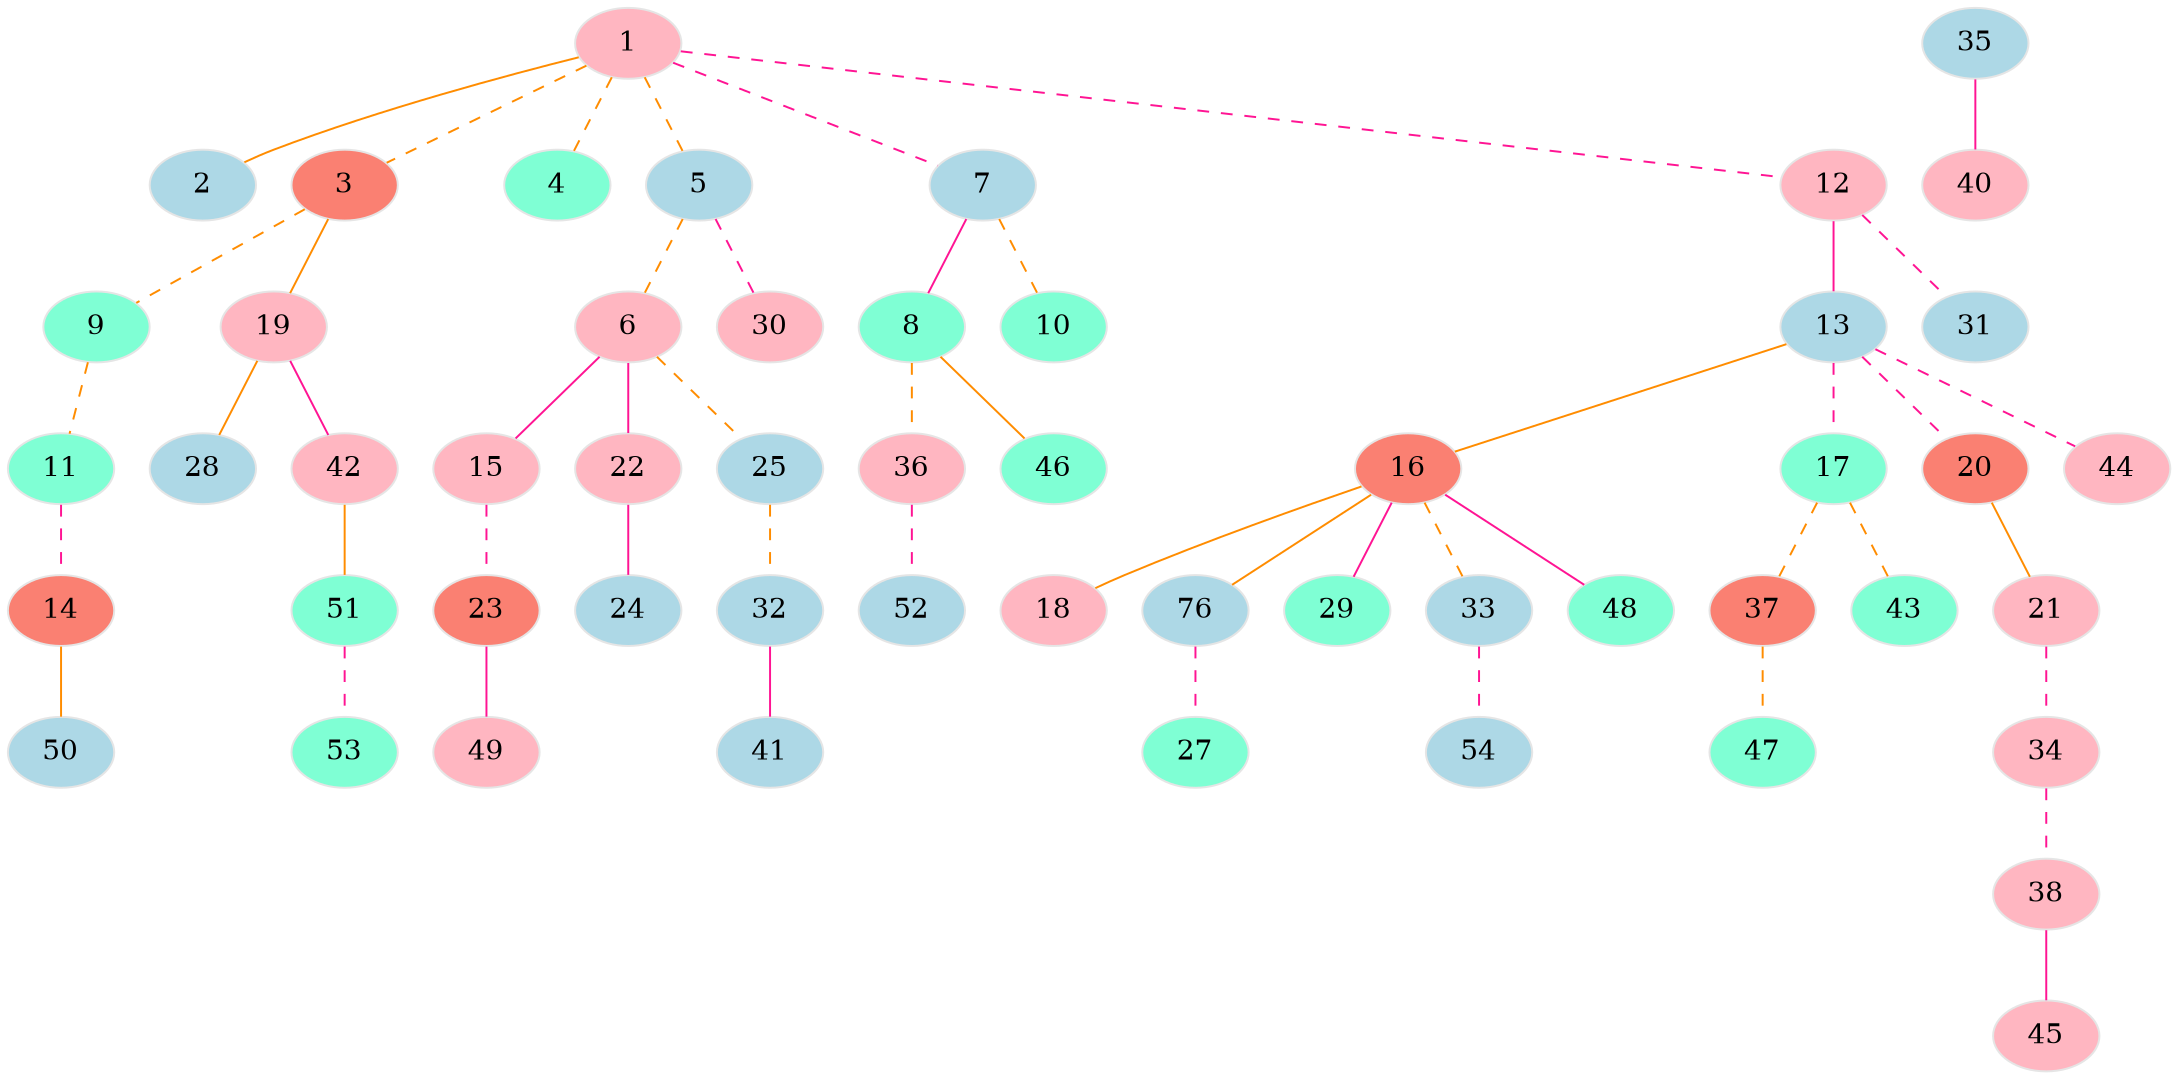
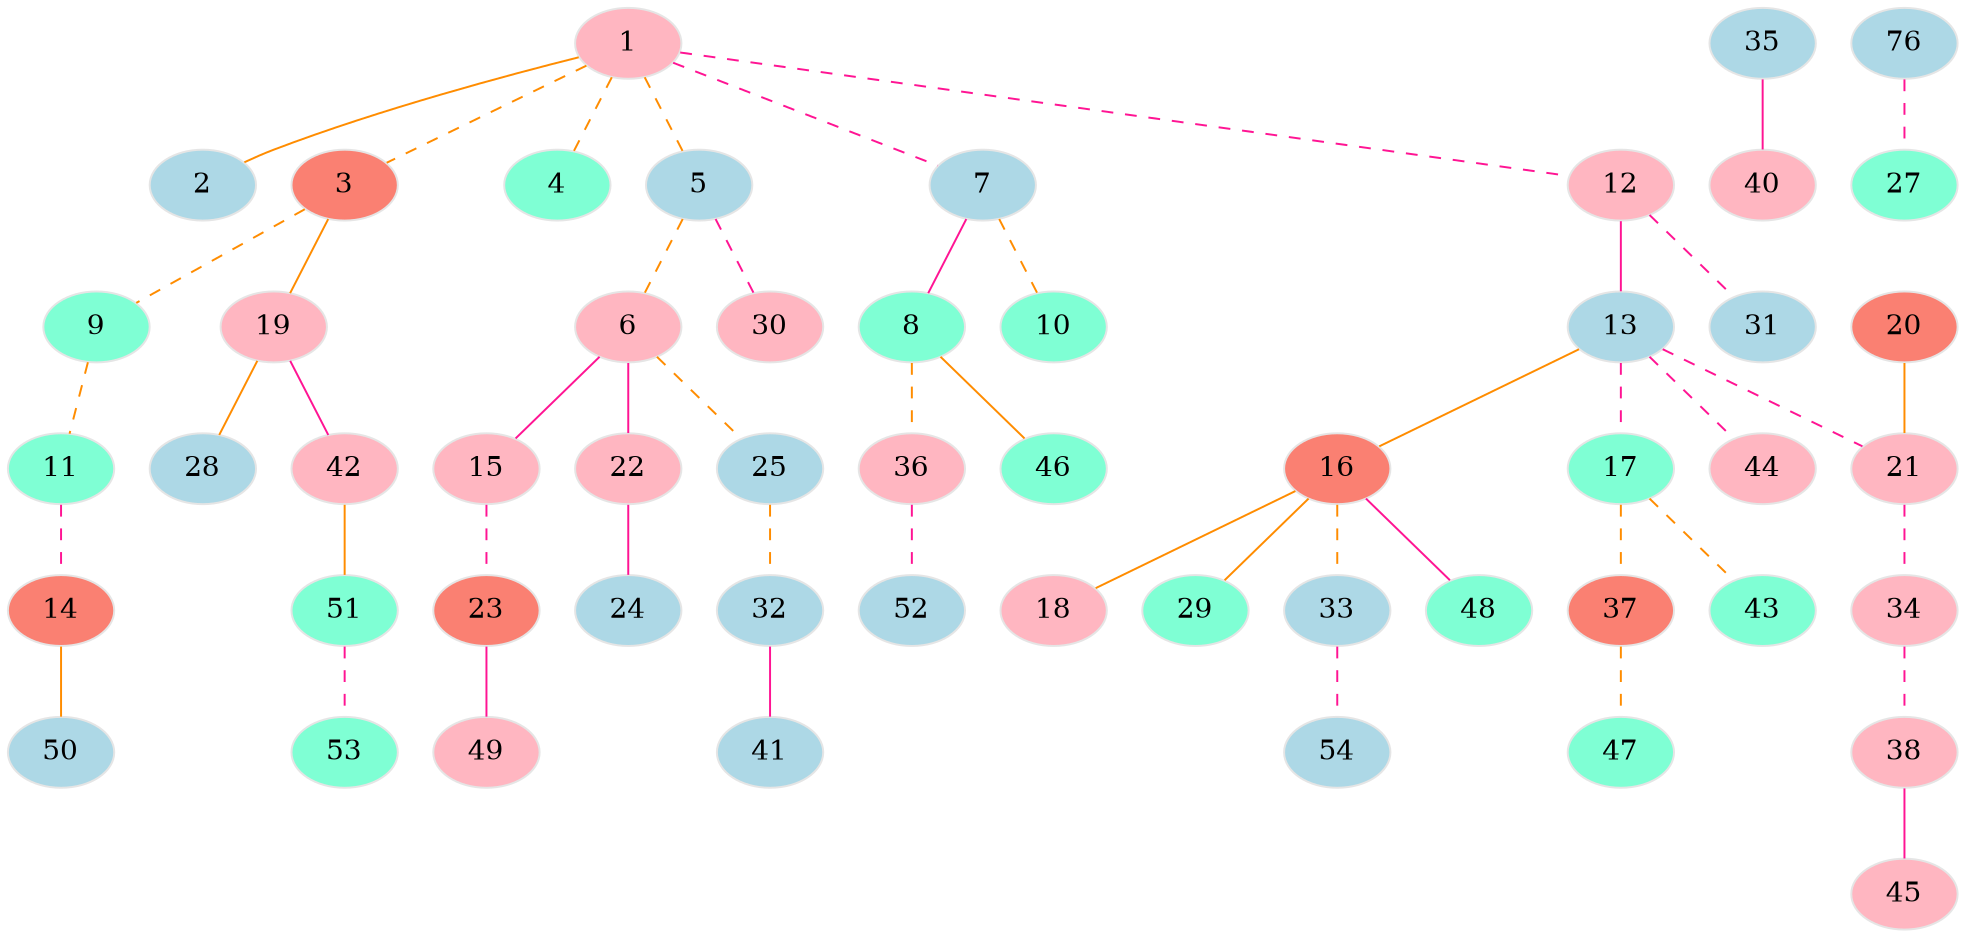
edge "13" -- "20": now "13" -- "21"
edge "16" -- "76": removed
edge "16" -- "29": color deeppink -> darkorange
